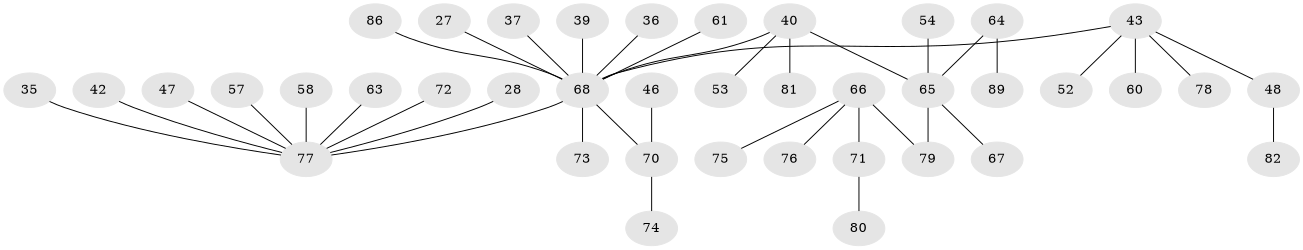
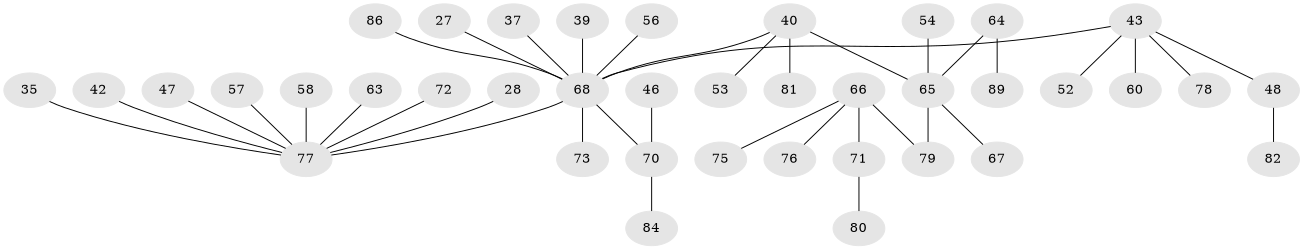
node "36": label "36" -> "56"
node "61": removed
node "74": label "74" -> "84"
